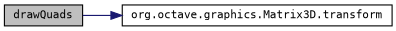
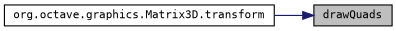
edge "drawQuads" -> "org.octave.graphics.Matrix3D.transform": reversed
